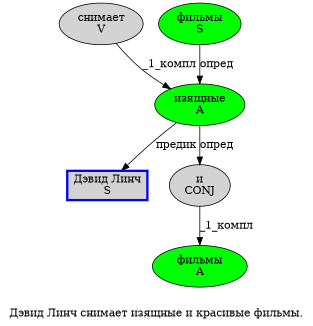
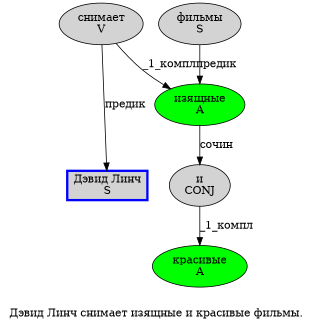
node "фильмы S": fillcolor green -> lightgray
edge "фильмы S" -> "изящные A": label "опред" -> "предик"
edge "изящные A" -> "Дэвид Линч S": now "снимает V" -> "Дэвид Линч S"
edge "изящные A" -> "и CONJ": label "опред" -> "сочин"
node "фильмы A": label "фильмы A" -> "красивые A"
